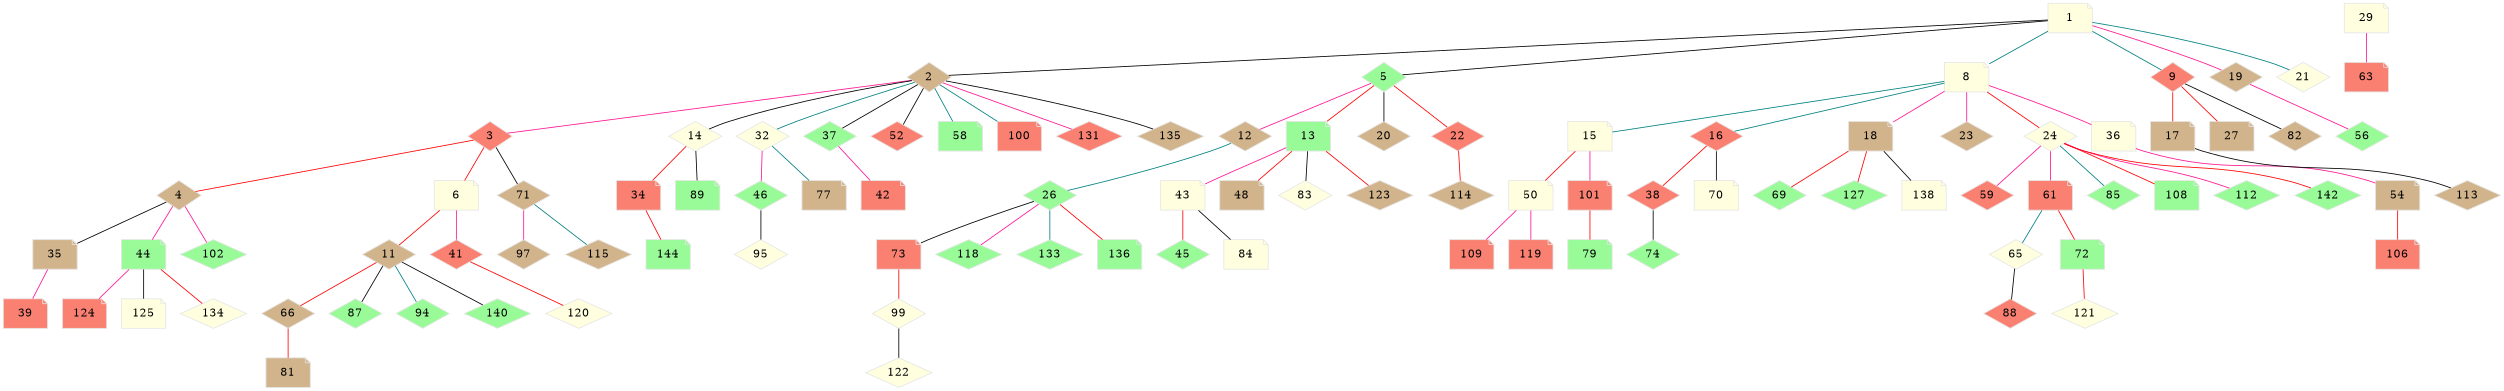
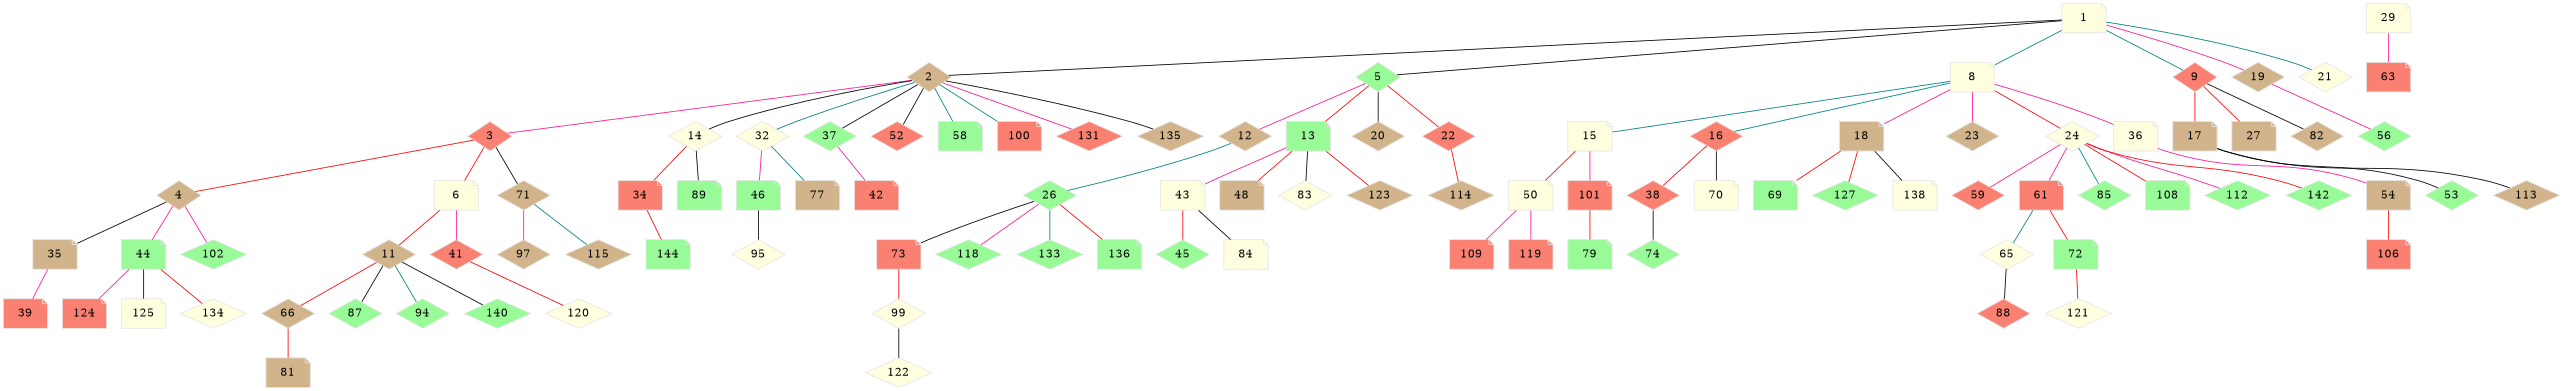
node "46": shape diamond -> note
node "69": shape diamond -> note
node "53": added
